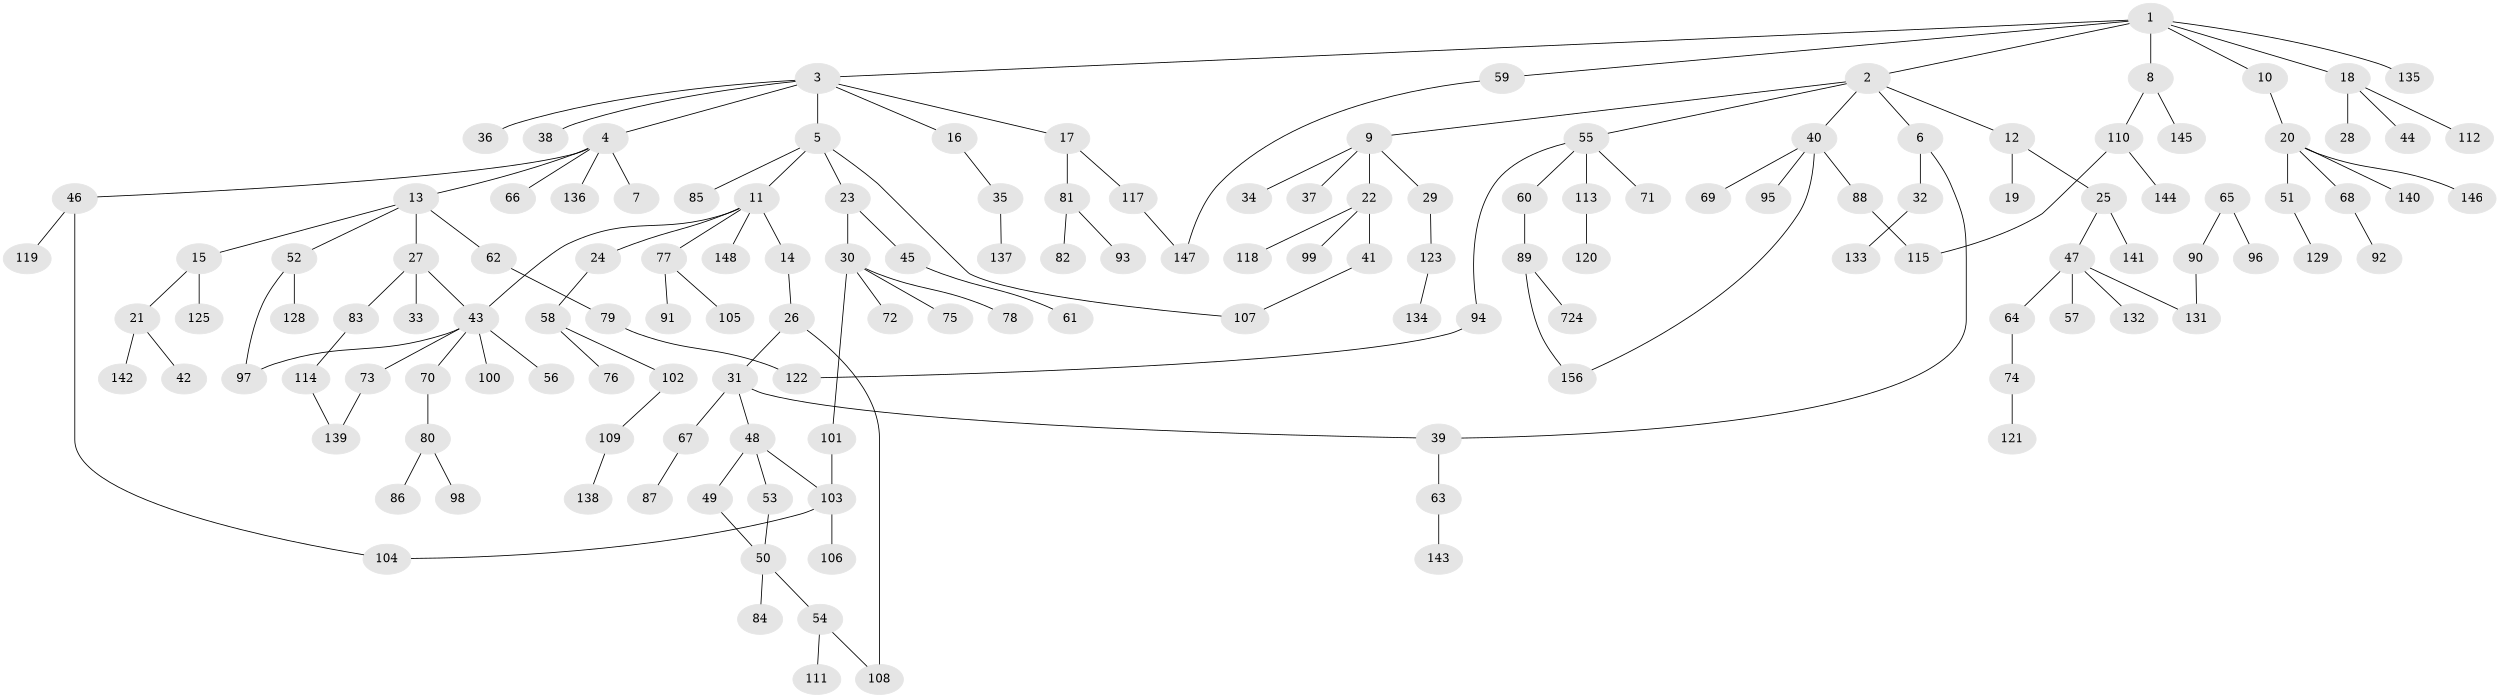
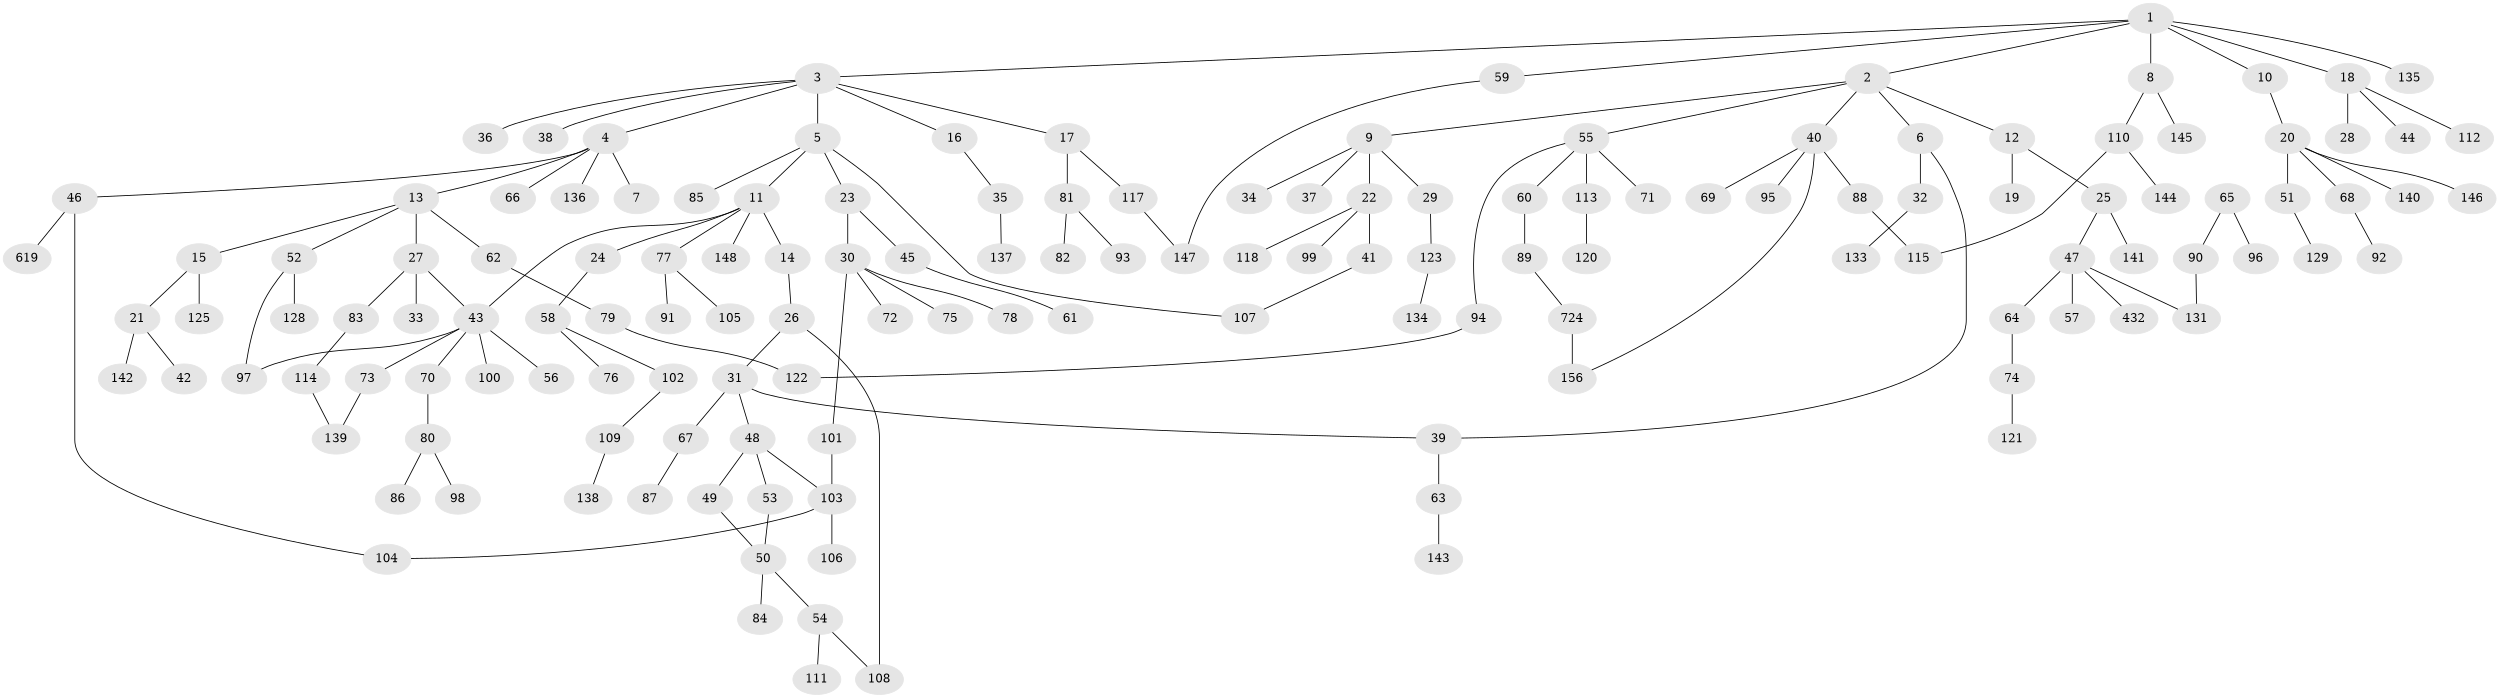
node "119": label "119" -> "619"
node "132": label "132" -> "432"
edge "89" -- "156": now "724" -- "156"
